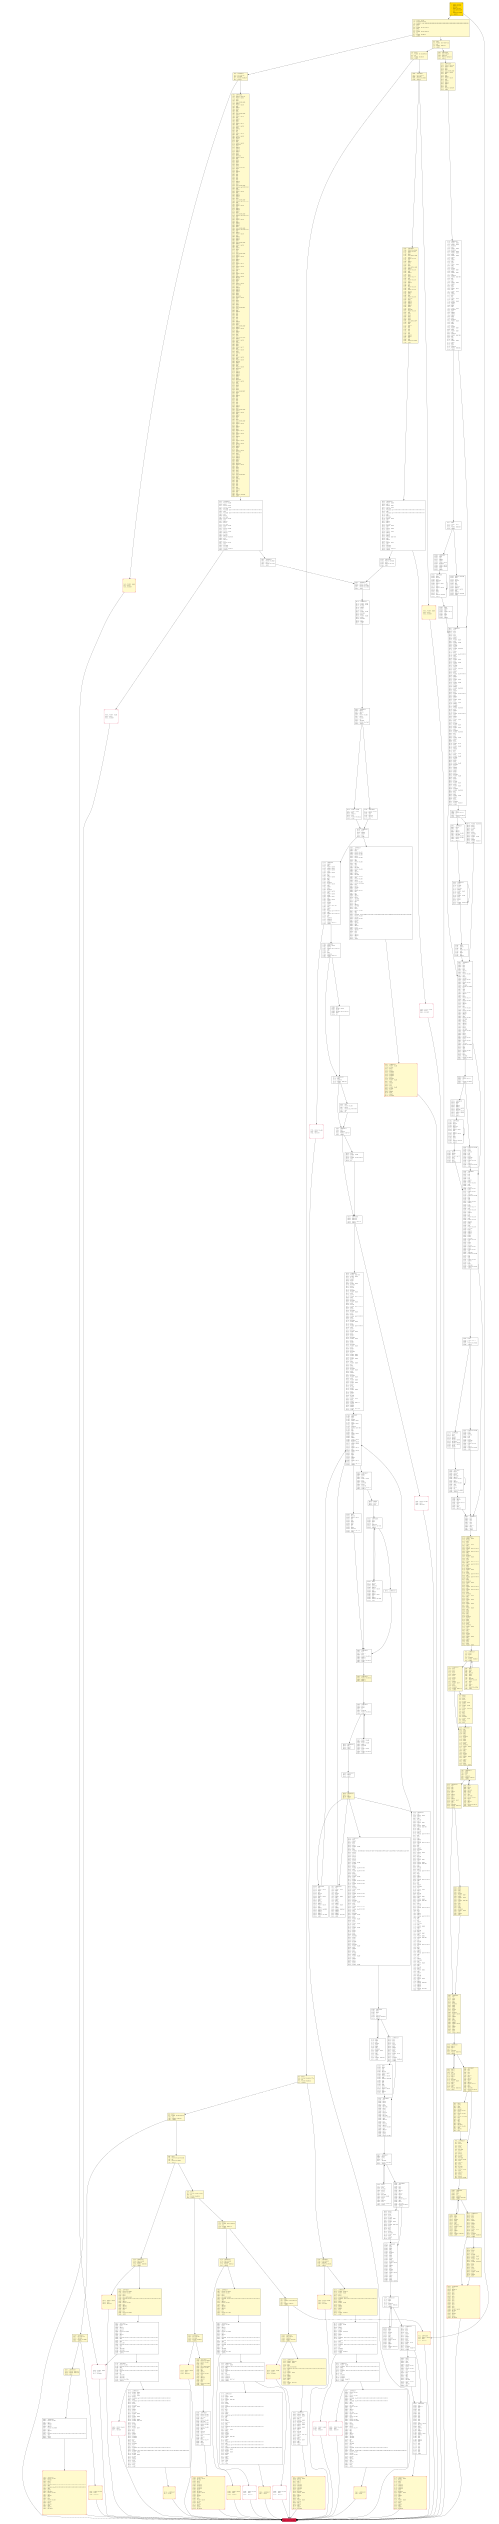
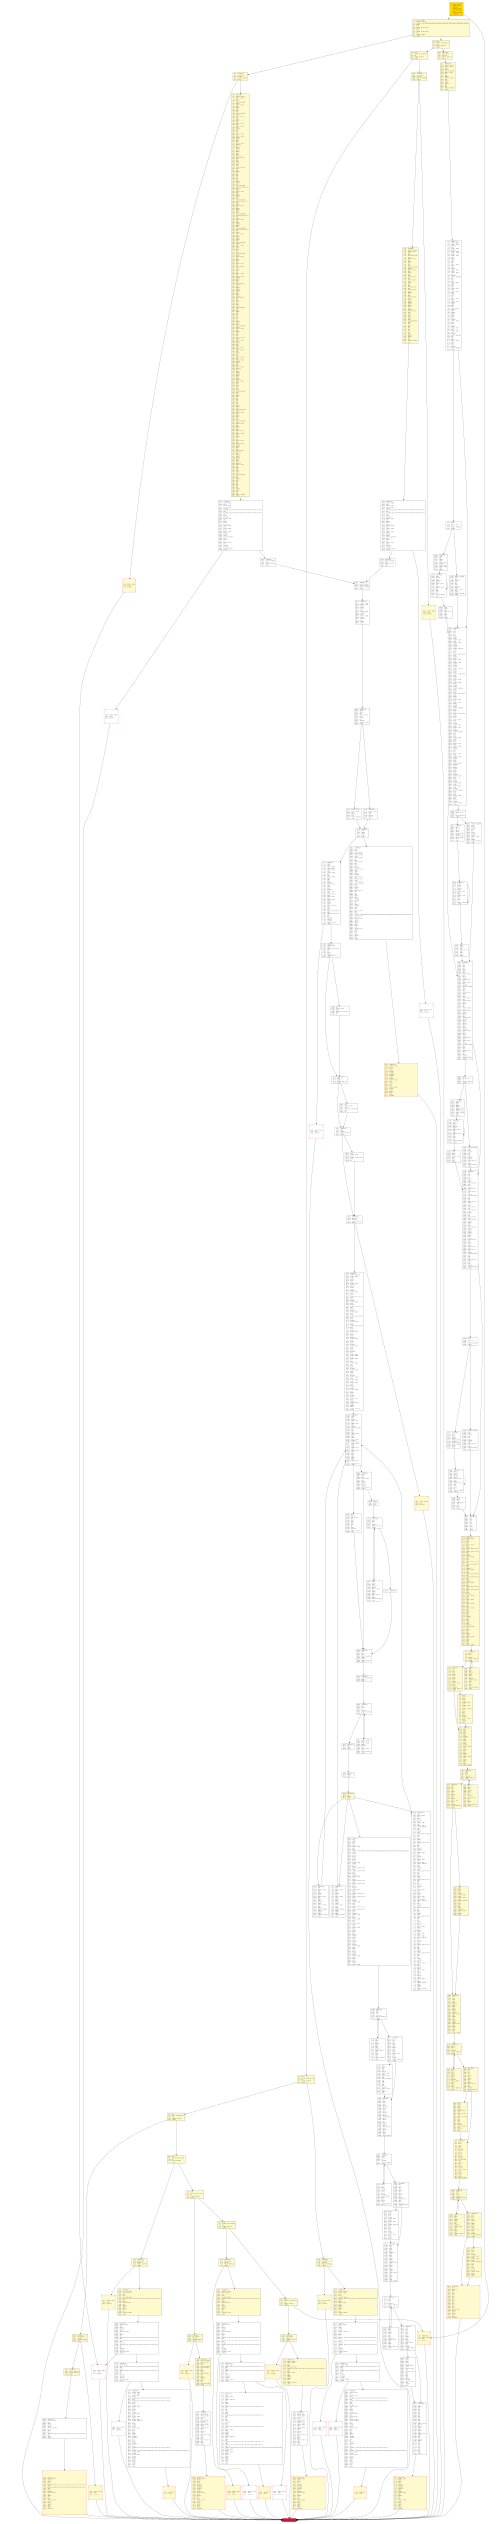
node "1854: PUSH1 0x00 1856: DUP1 1857: REVERT": fillcolor white -> lemonchiffon
node "4932: JUMPDEST 4933: PUSH2 0x1366 4936: SWAP2 4937: SWAP1": fillcolor lemonchiffon -> white
